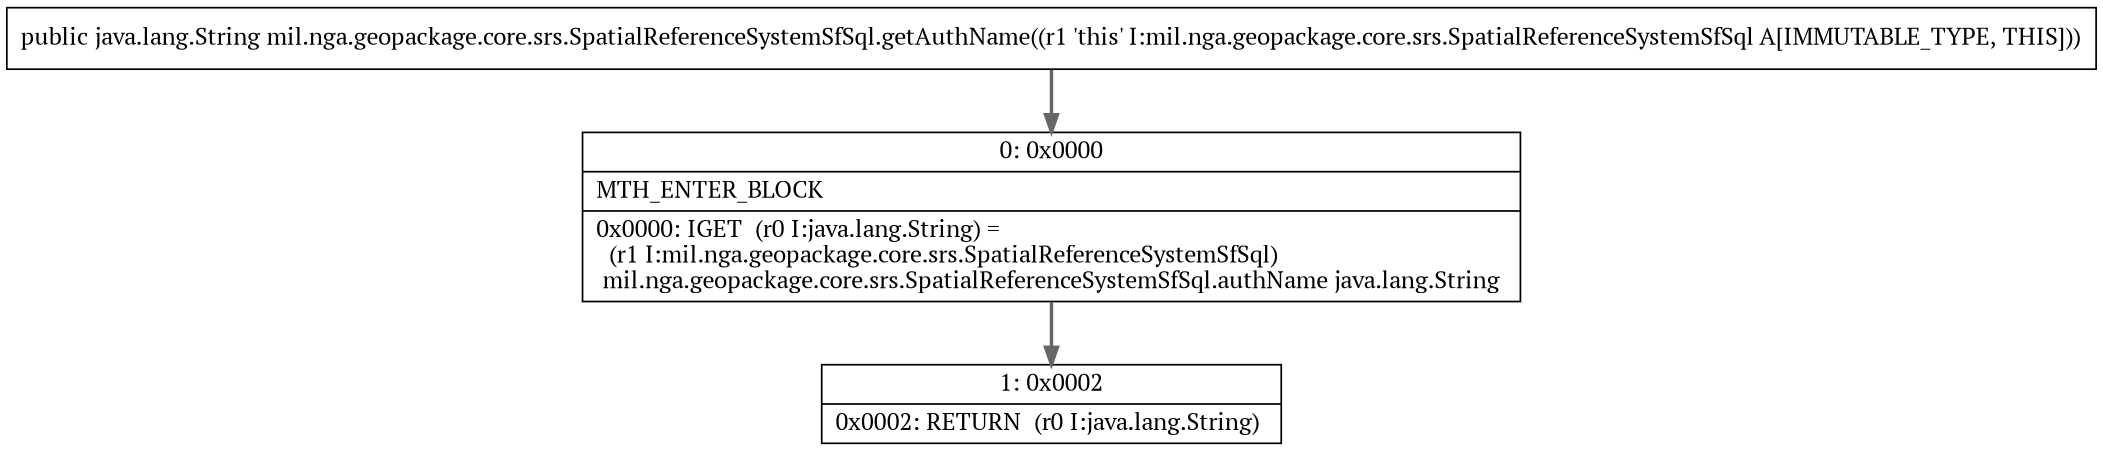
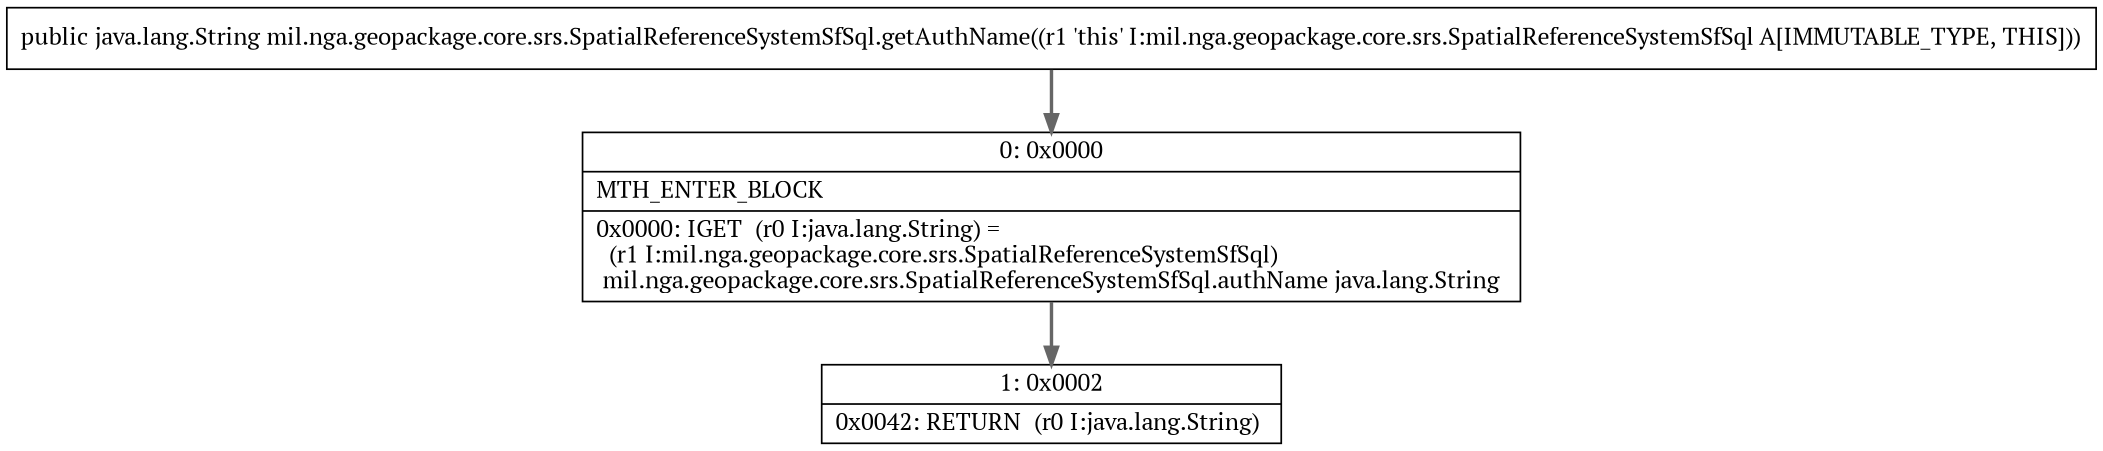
node "1: 0x0002": text "0x0002: RETURN  (r0 I:java.lang.String)" -> "0x0042: RETURN  (r0 I:java.lang.String)"
